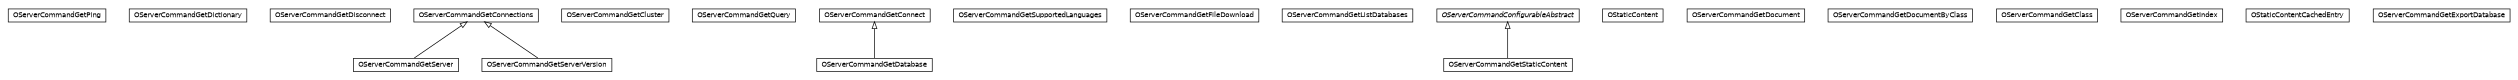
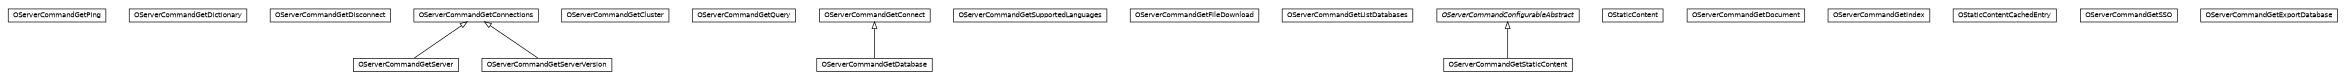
node "OServerCommandGetDocumentByClass": removed
node "OServerCommandGetClass": removed
node "OServerCommandGetSSO": added
